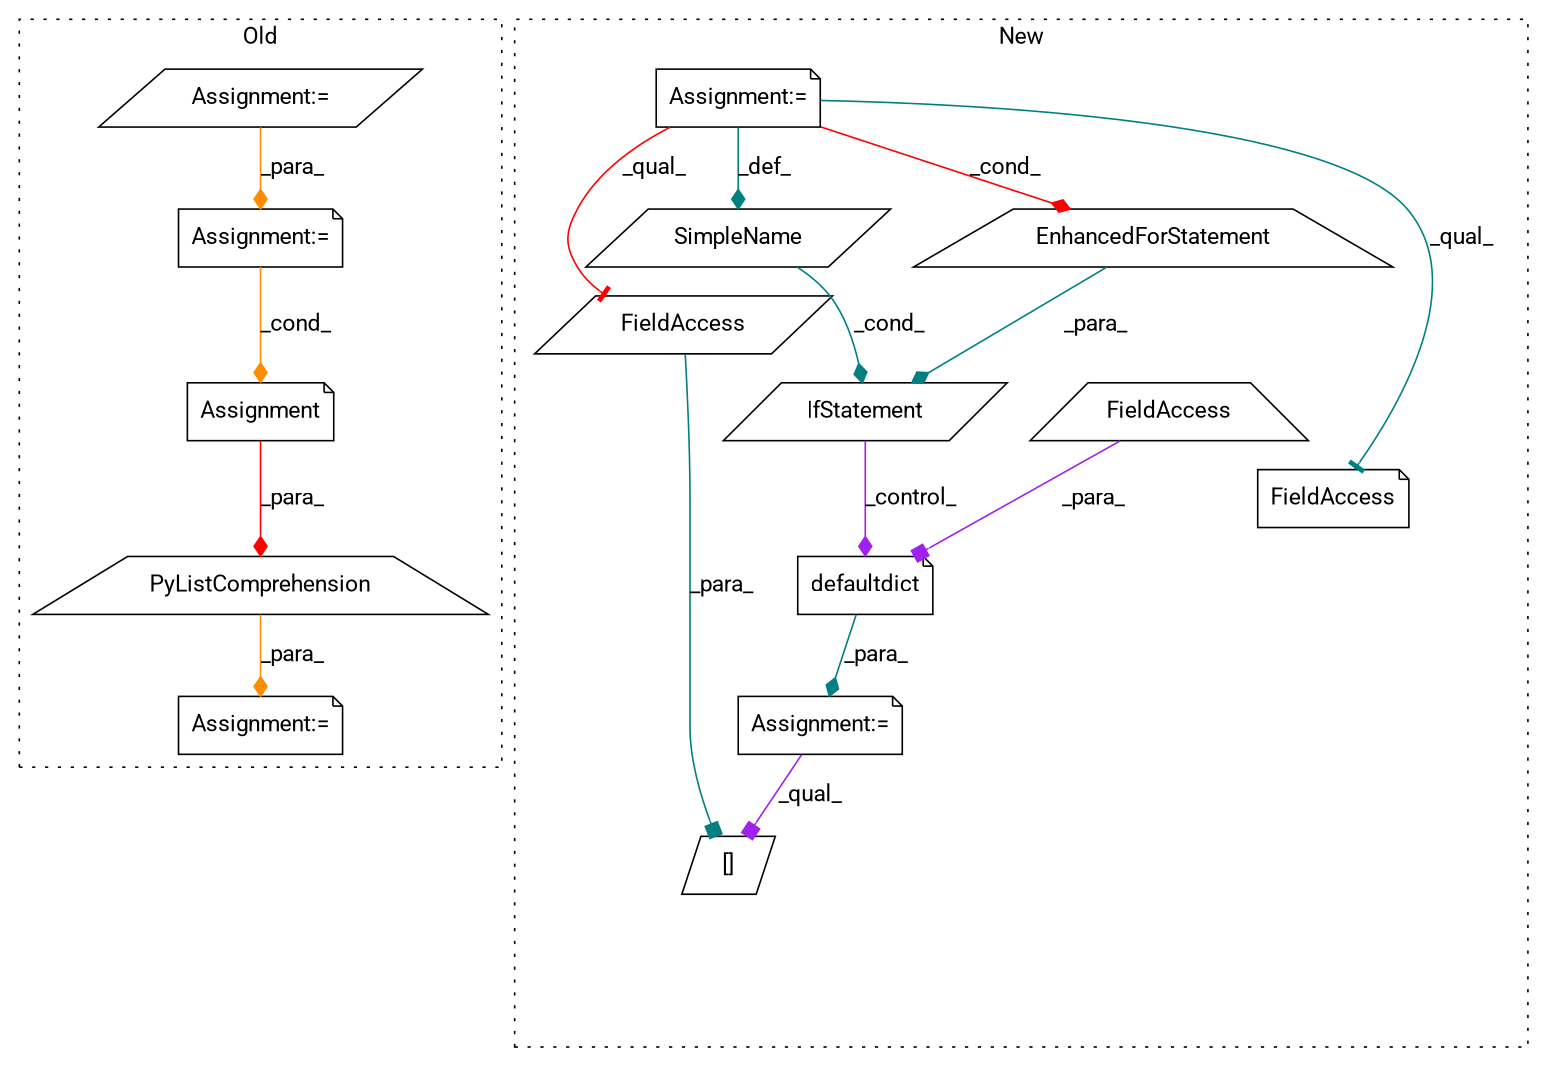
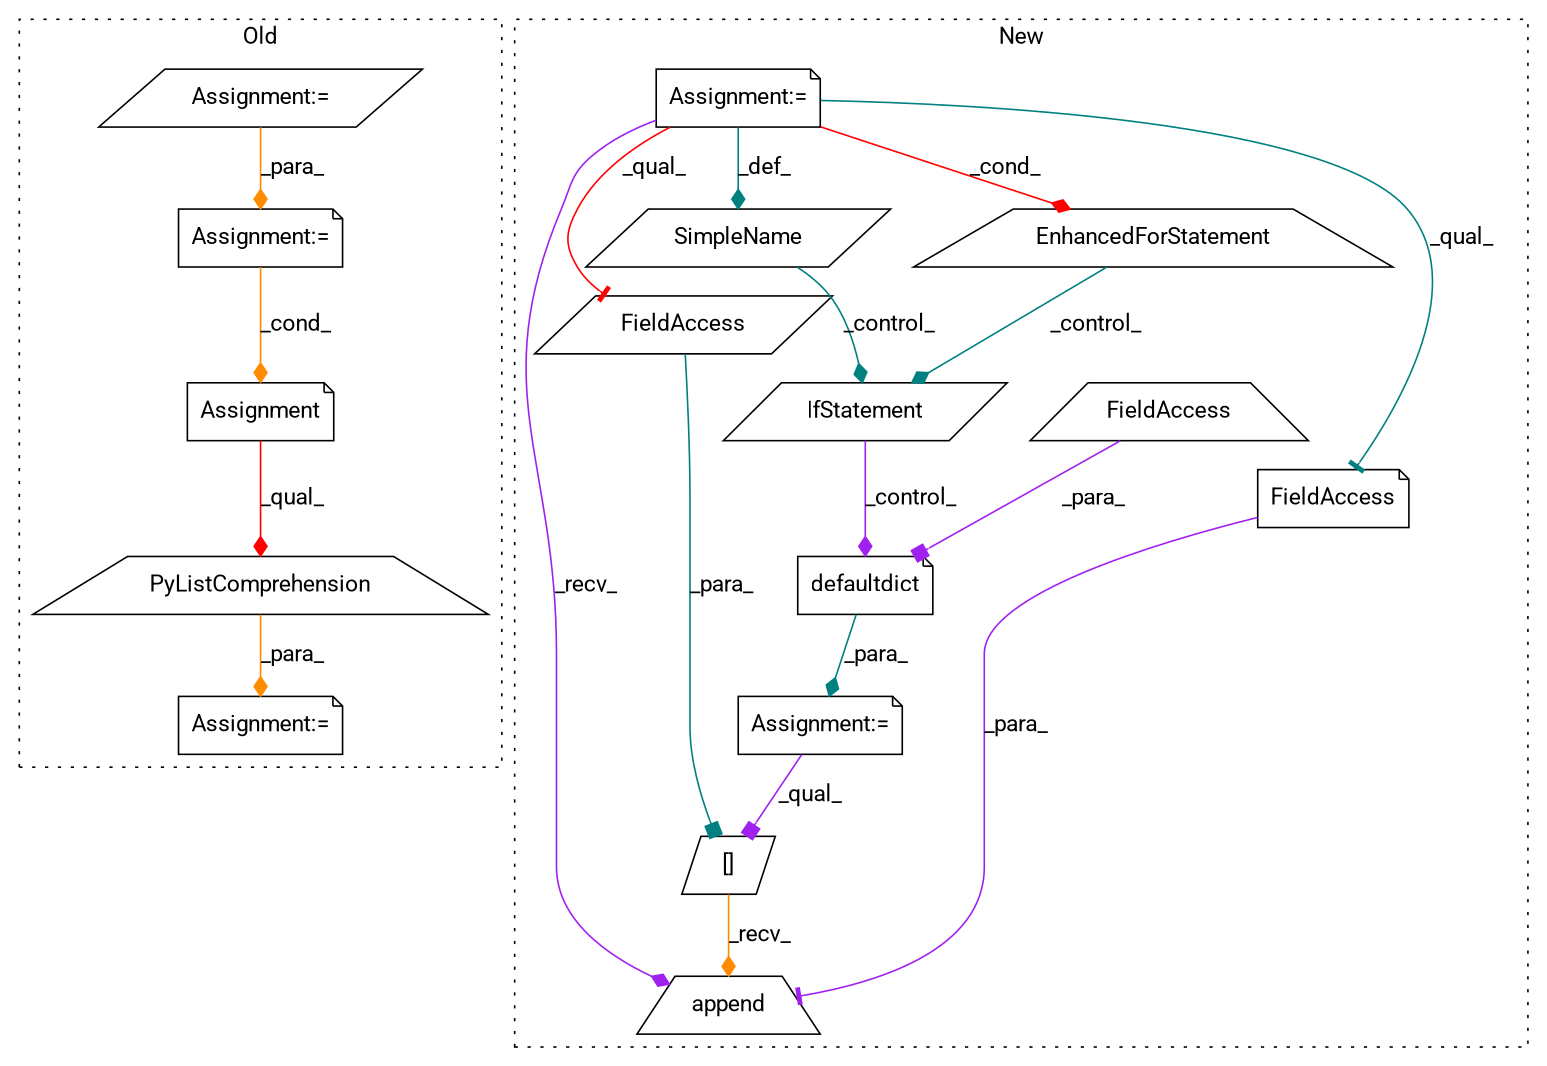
edge "SimpleName" -> "IfStatement": label "_cond_" -> "_control_"
edge "EnhancedForStatement" -> "IfStatement": label "_para_" -> "_control_"
edge "Assignment" -> "PyListComprehension": label "_para_" -> "_qual_"
node "append": added
